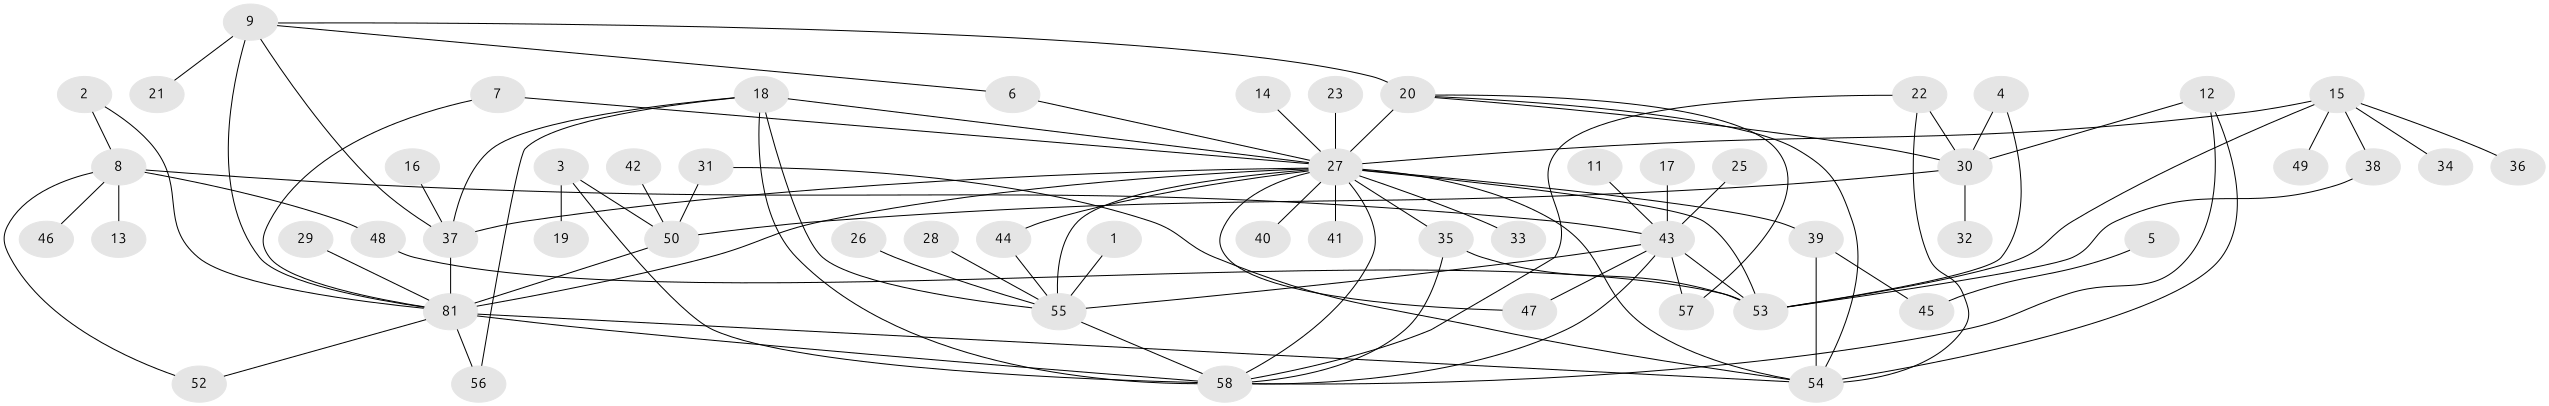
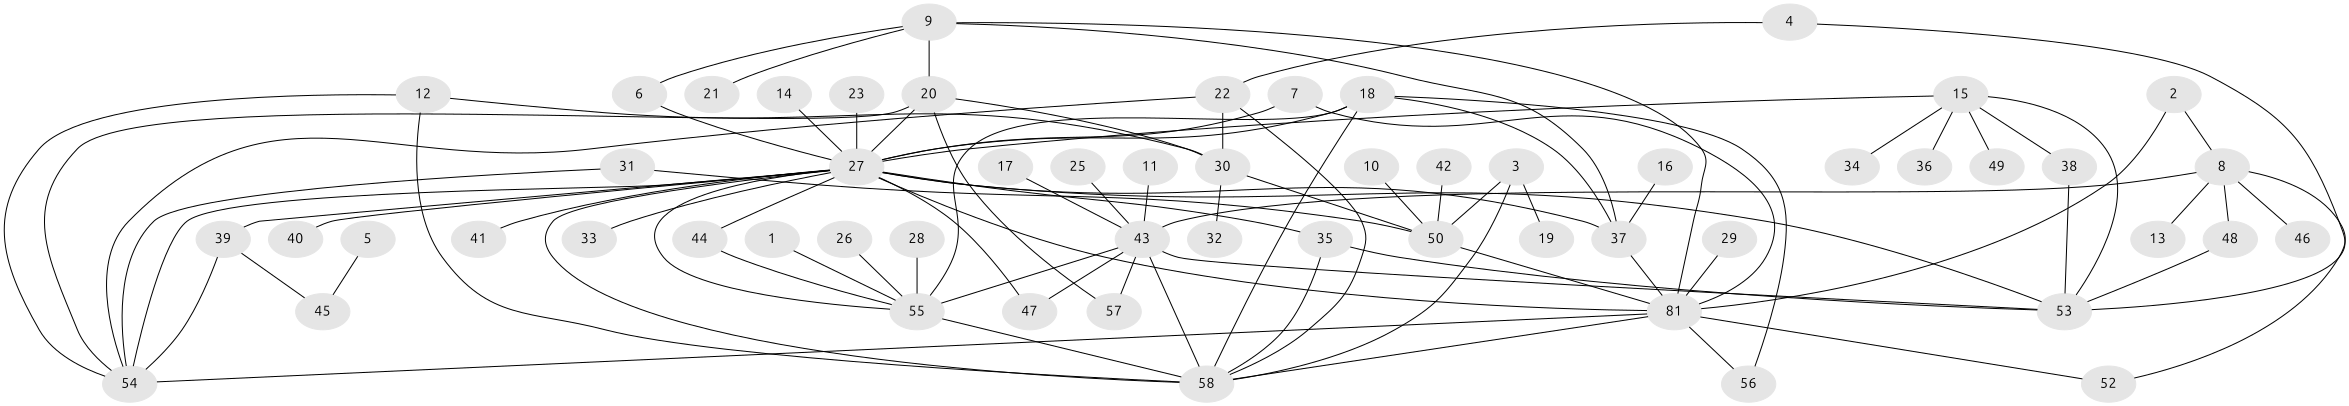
edge "4" -- "30": now "4" -- "22"
node "10": added
